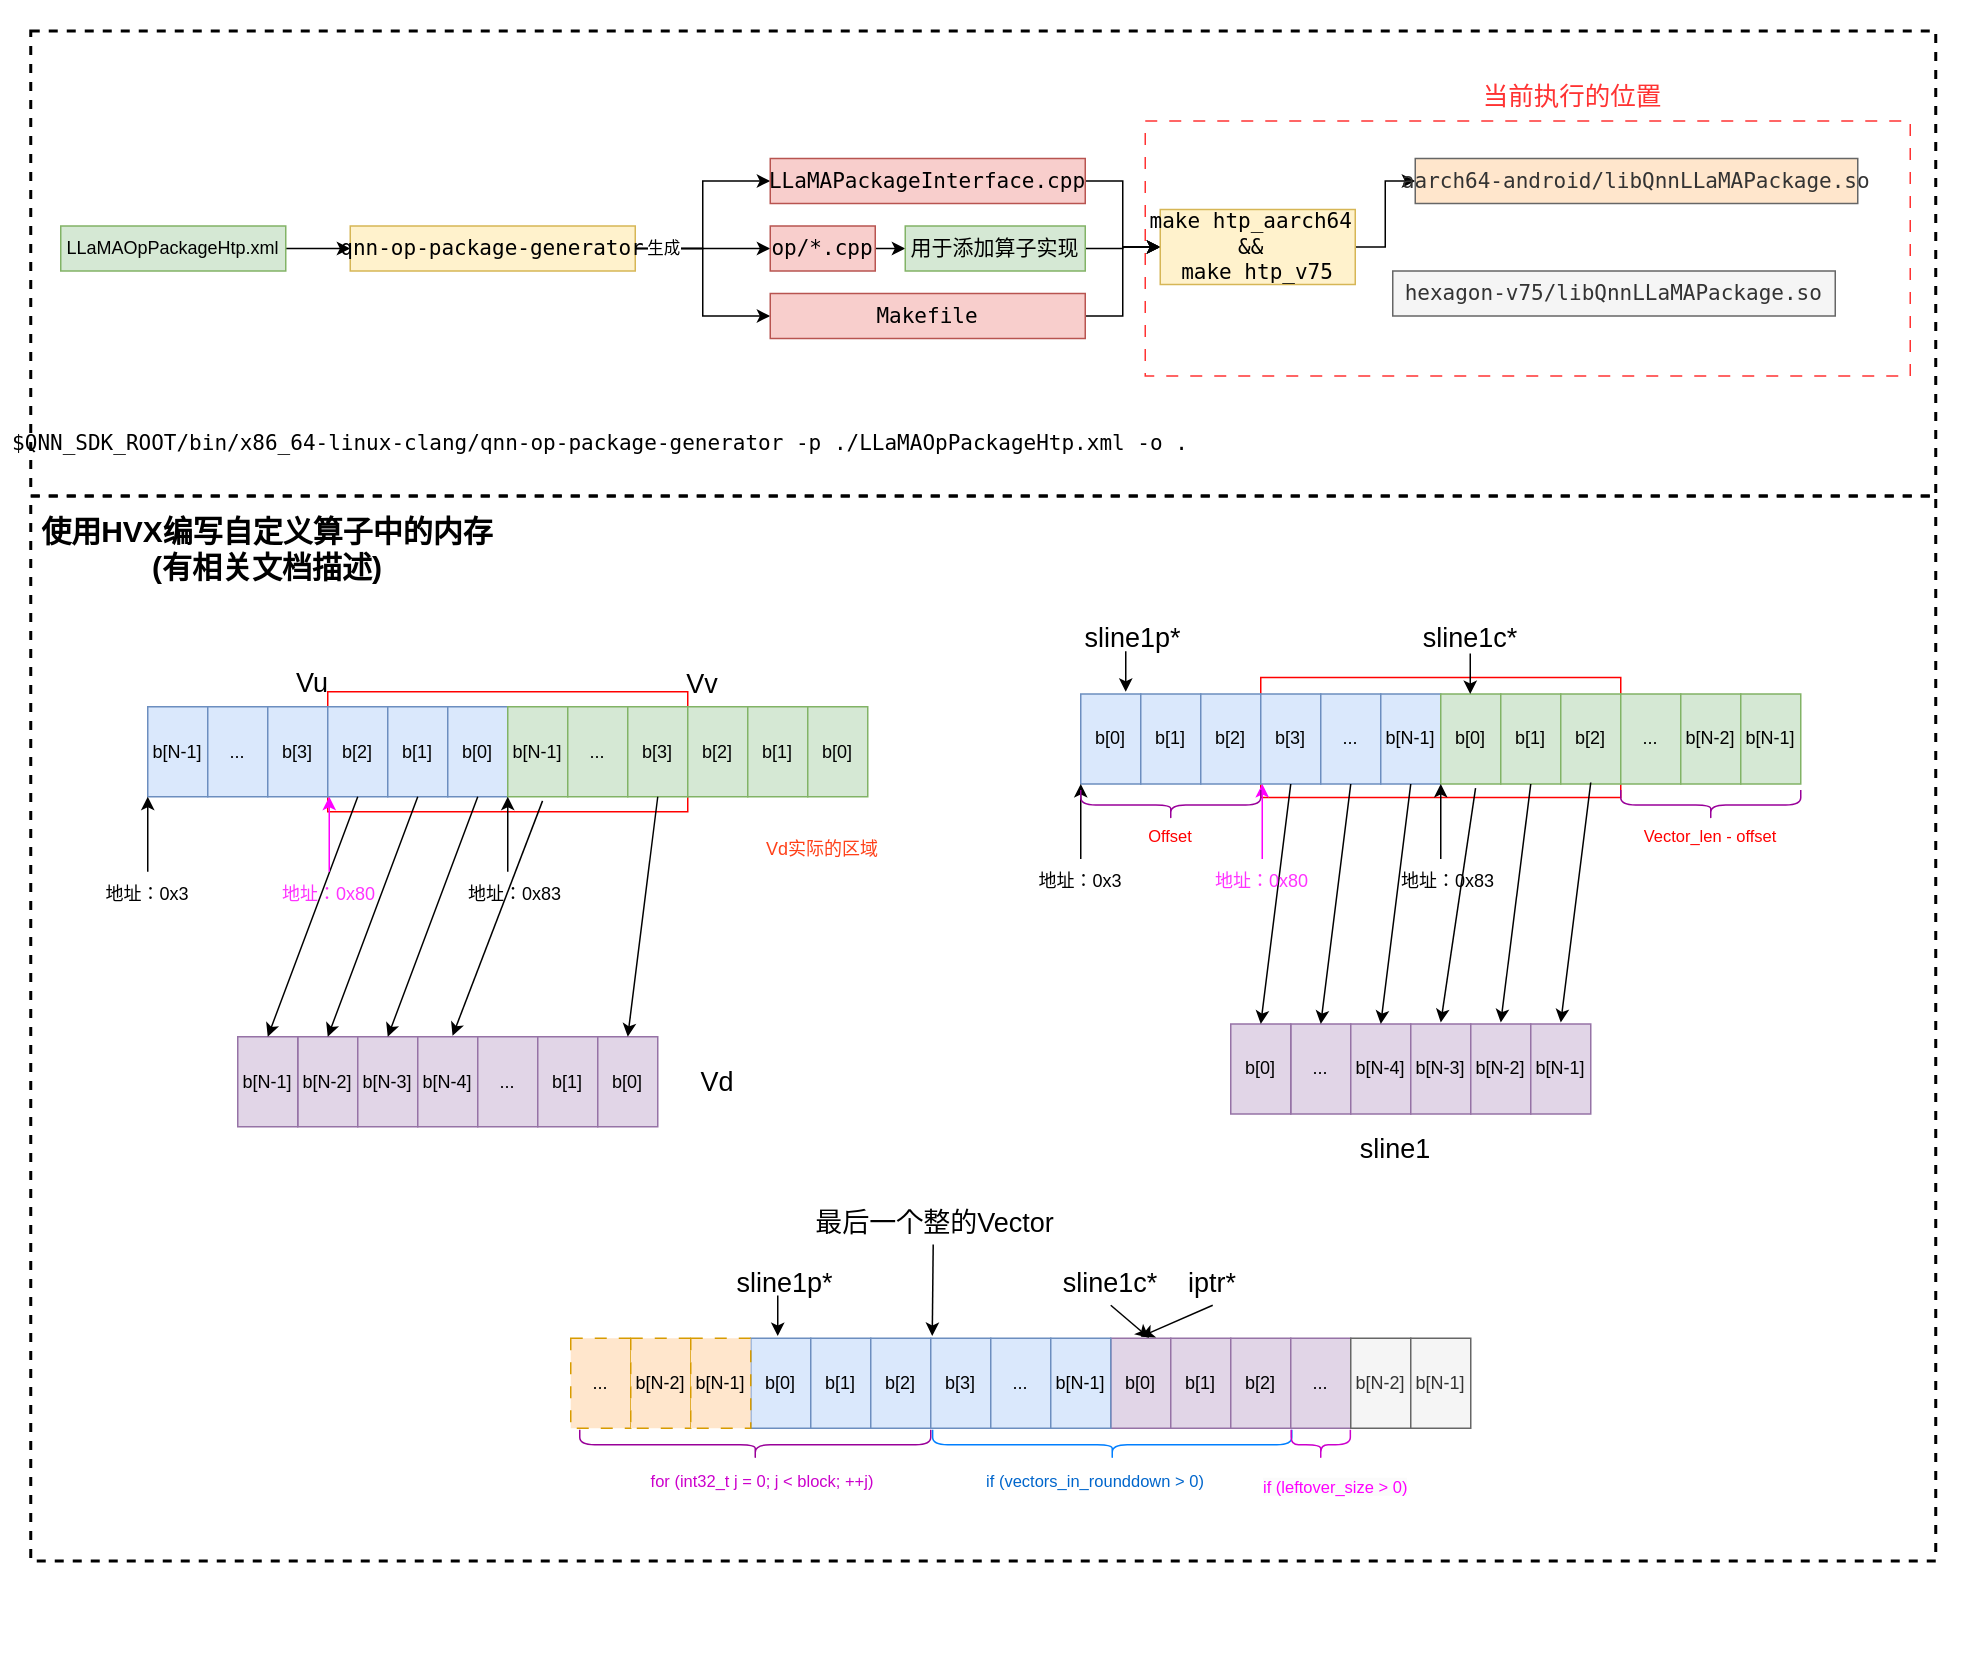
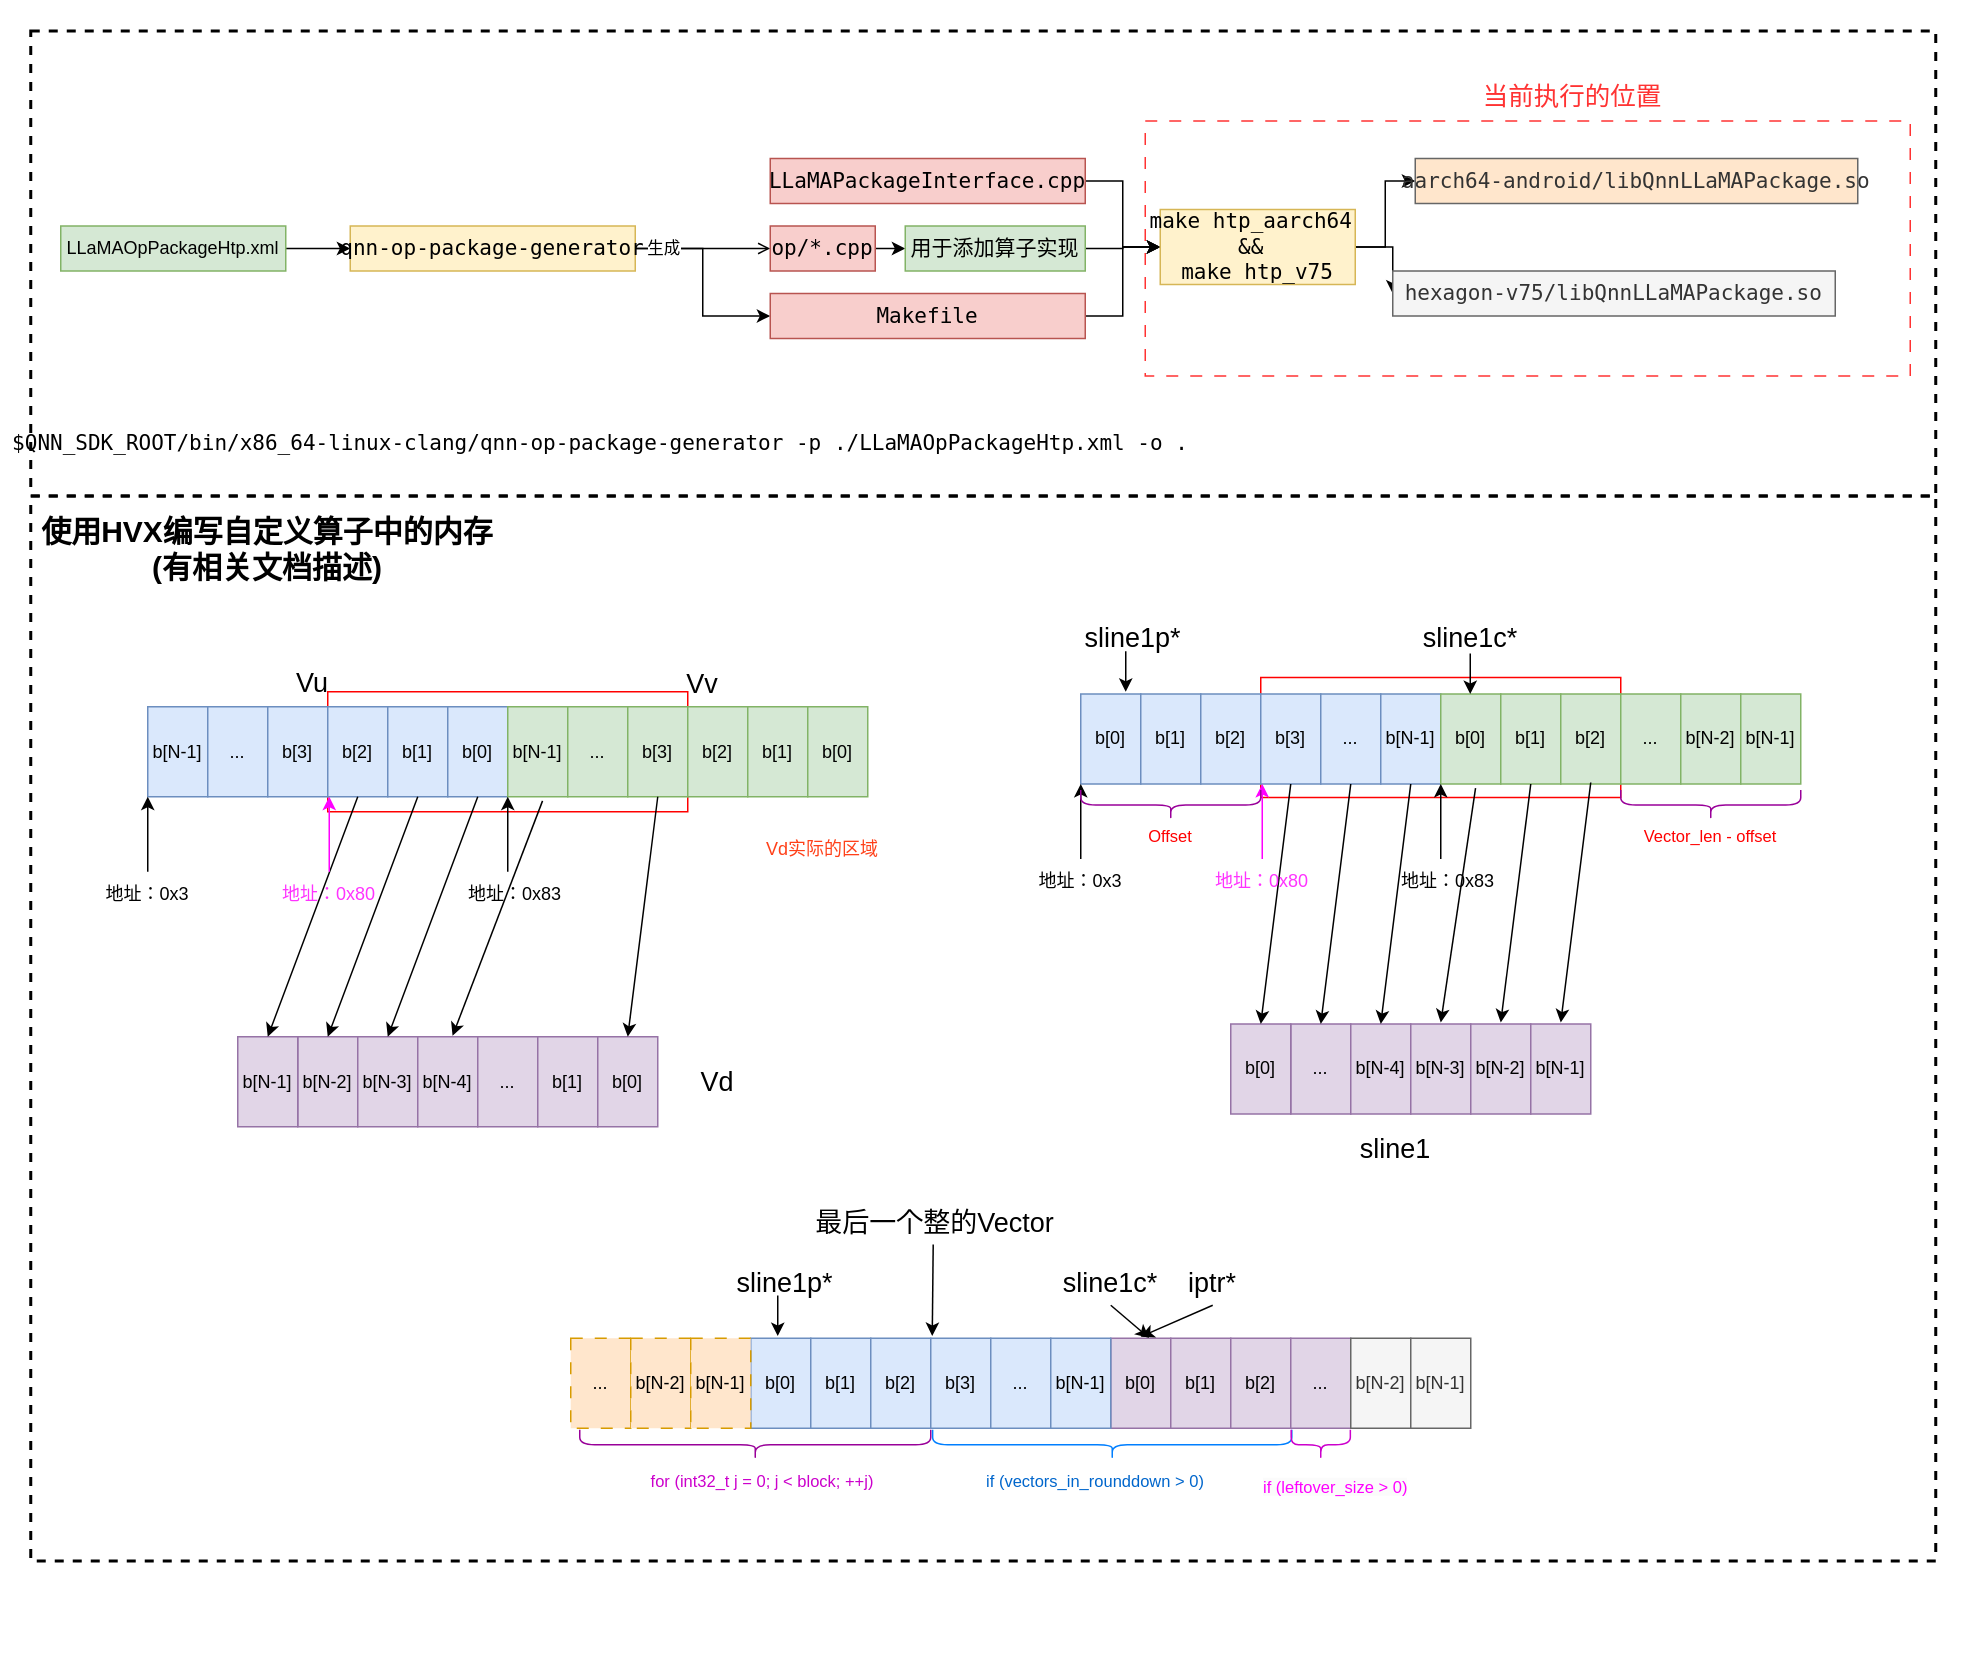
edge "qnn-op-package-generator" -> "LLaMAPackageInterface.cpp": removed
edge "qnn-op-package-generator" -> "op/*.cpp": arrowhead classic -> open
edge "make htp_aarch64 && make htp_v75" -> "hexagon-v75/libQnnLLaMAPackage.so": added
